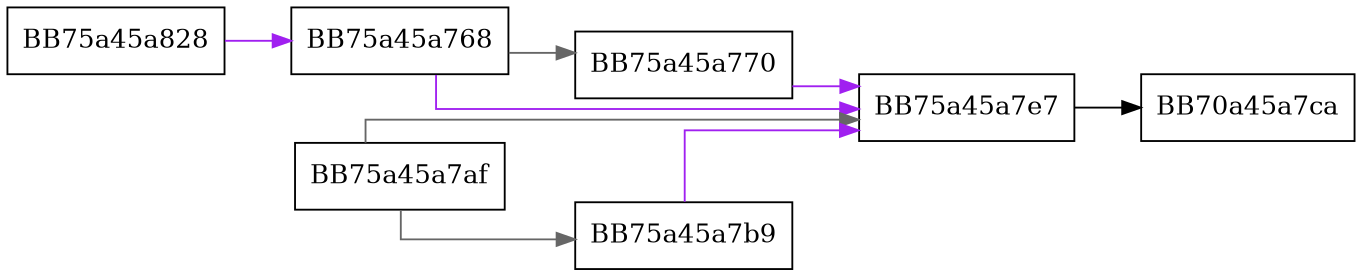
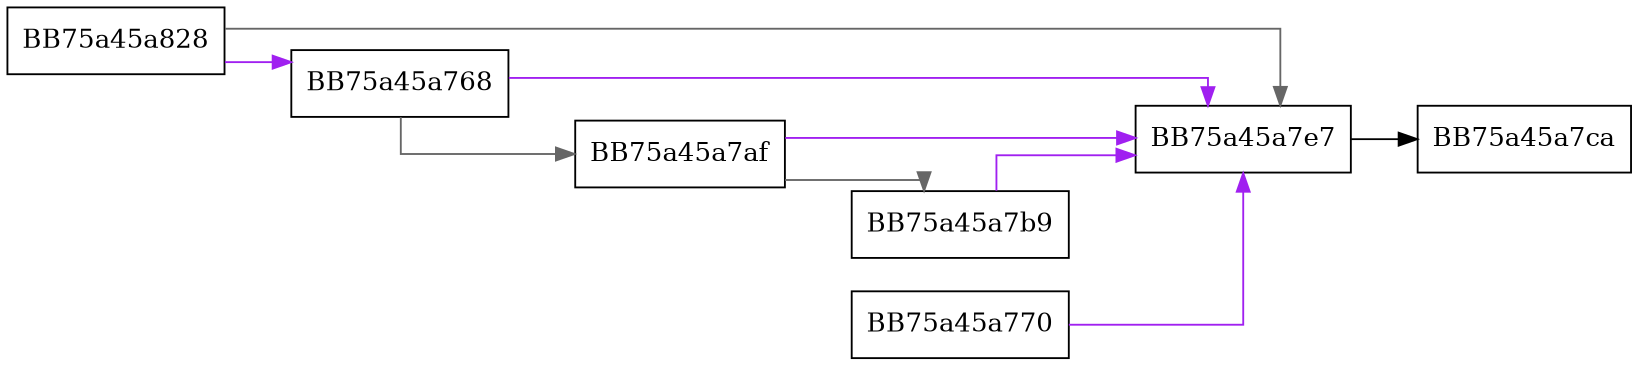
edge "BB75a45a828" -> "BB75a45a7e7": added
edge "BB75a45a768" -> "BB75a45a770": now "BB75a45a768" -> "BB75a45a7af"
node "BB70a45a7ca": label "BB70a45a7ca" -> "BB75a45a7ca"
edge "BB75a45a7af" -> "BB75a45a7e7": color gray40 -> purple
